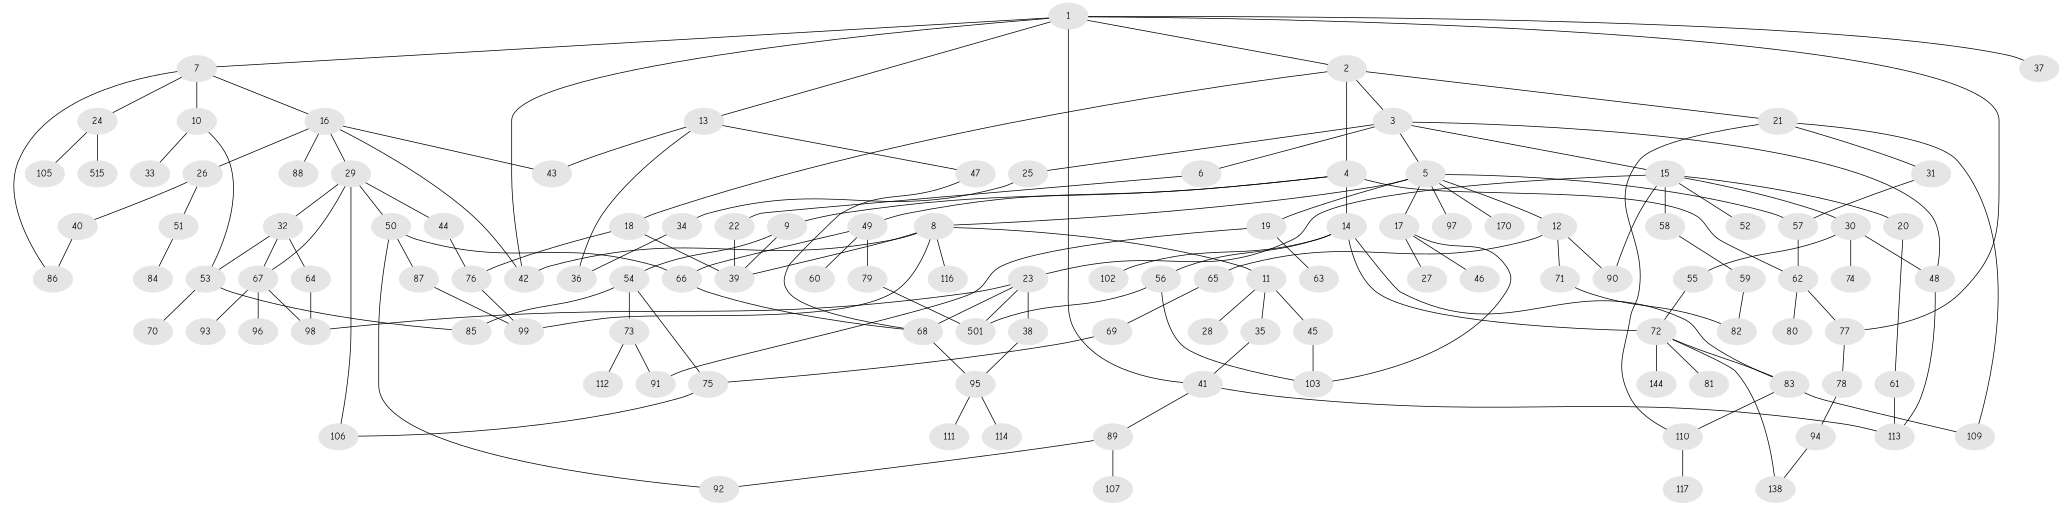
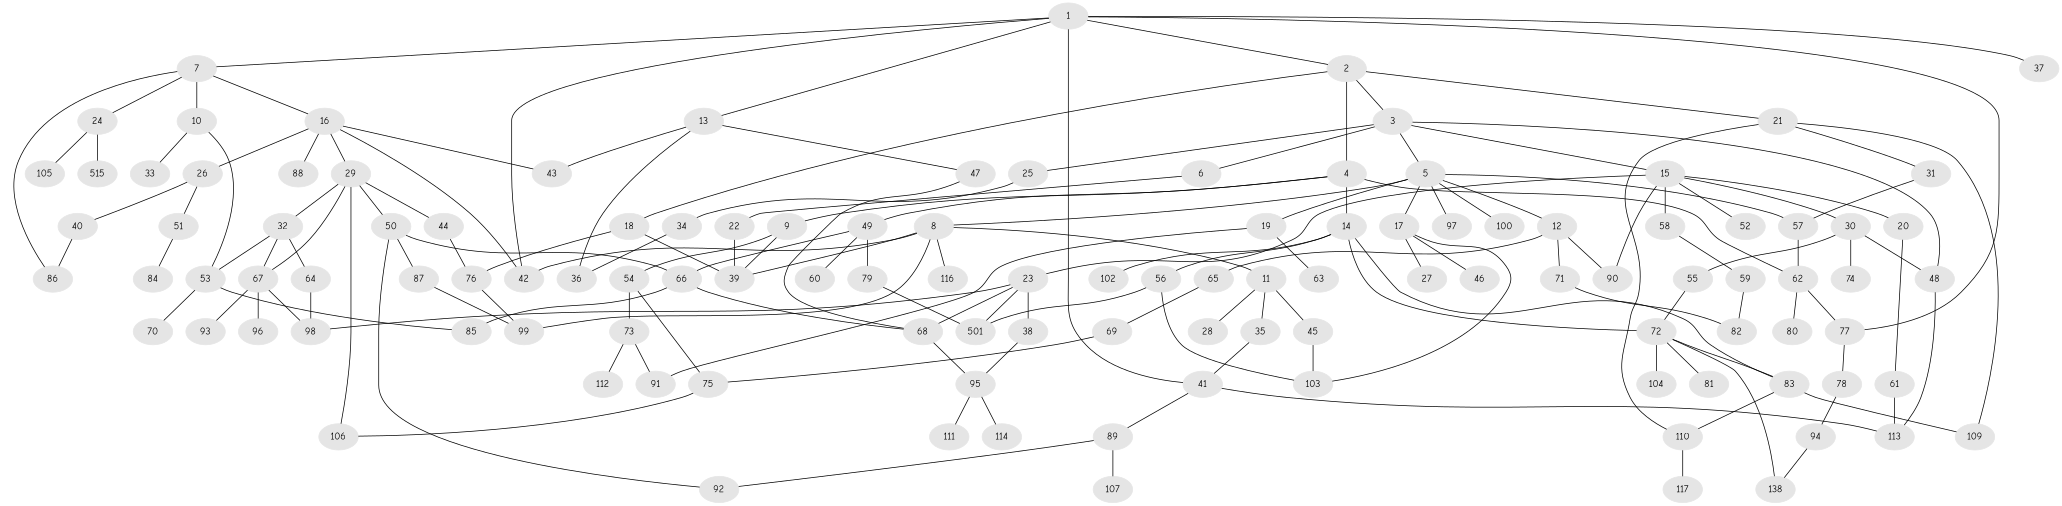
node "170": label "170" -> "100"
edge "54" -- "85": now "66" -- "85"
node "144": label "144" -> "104"
